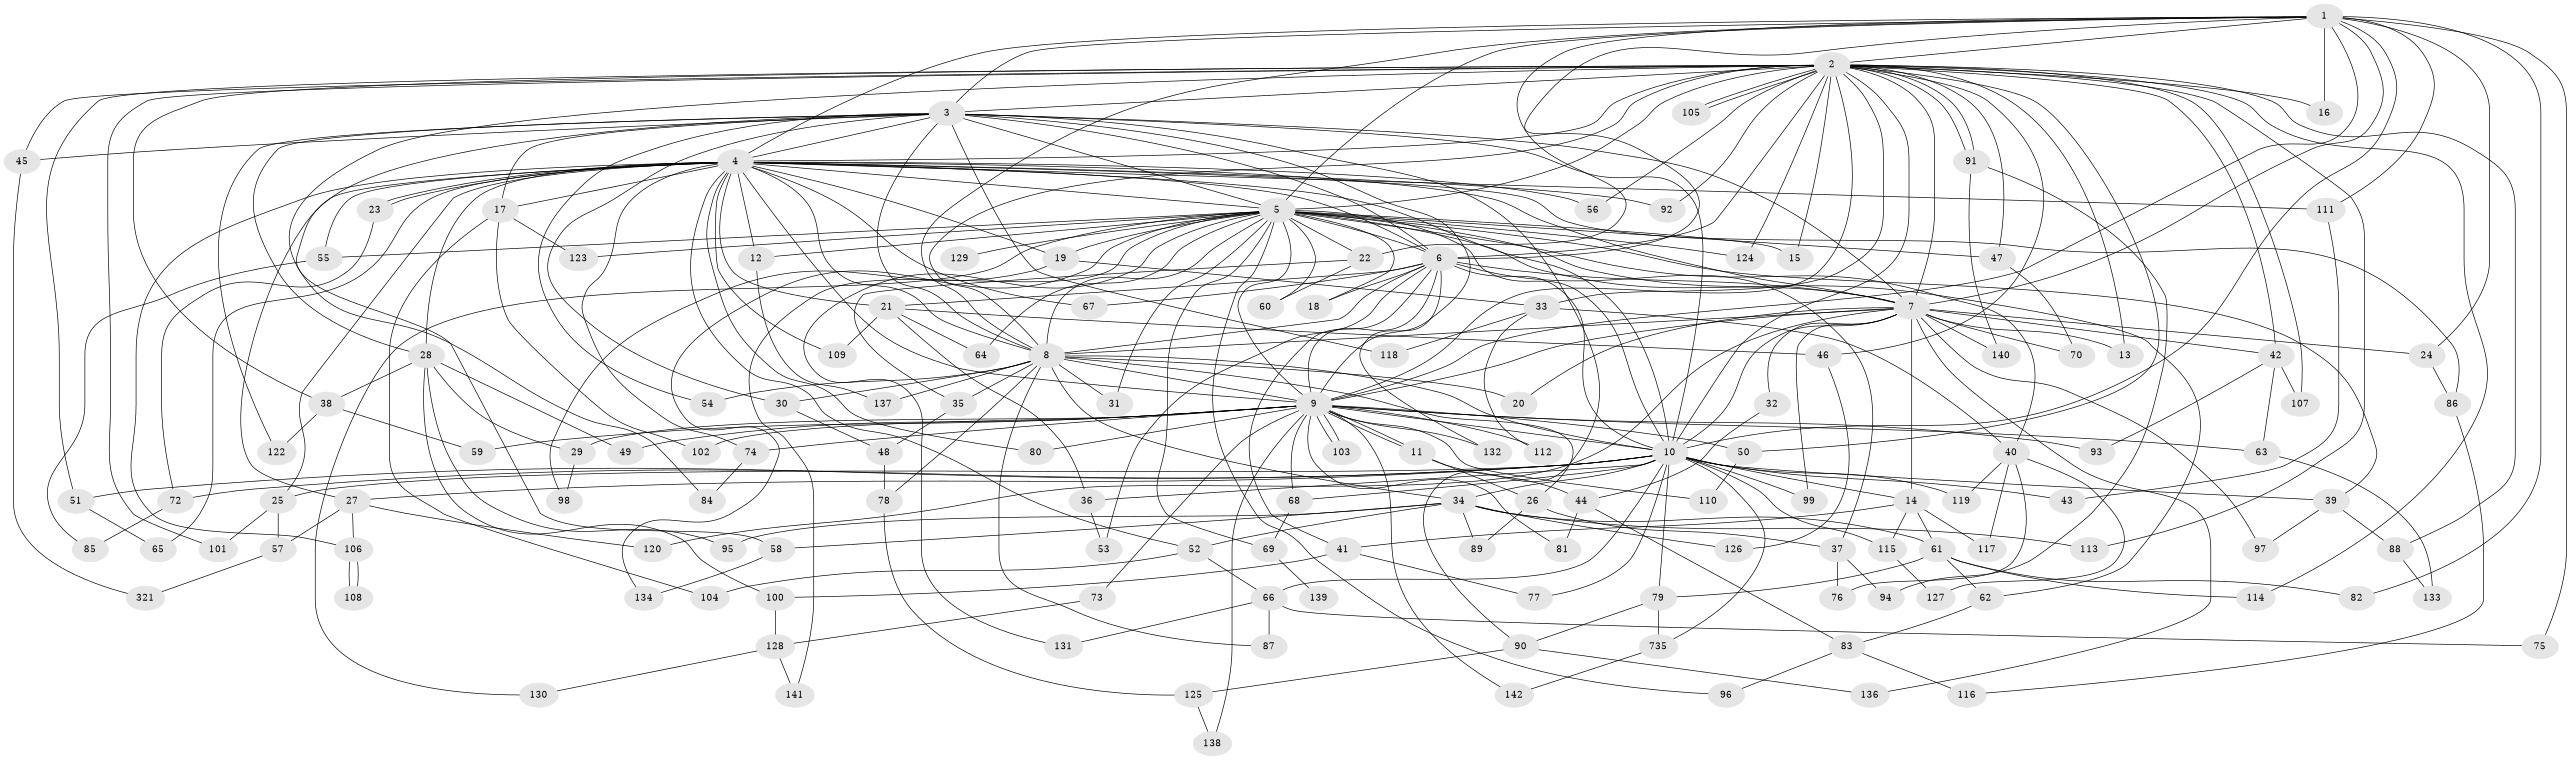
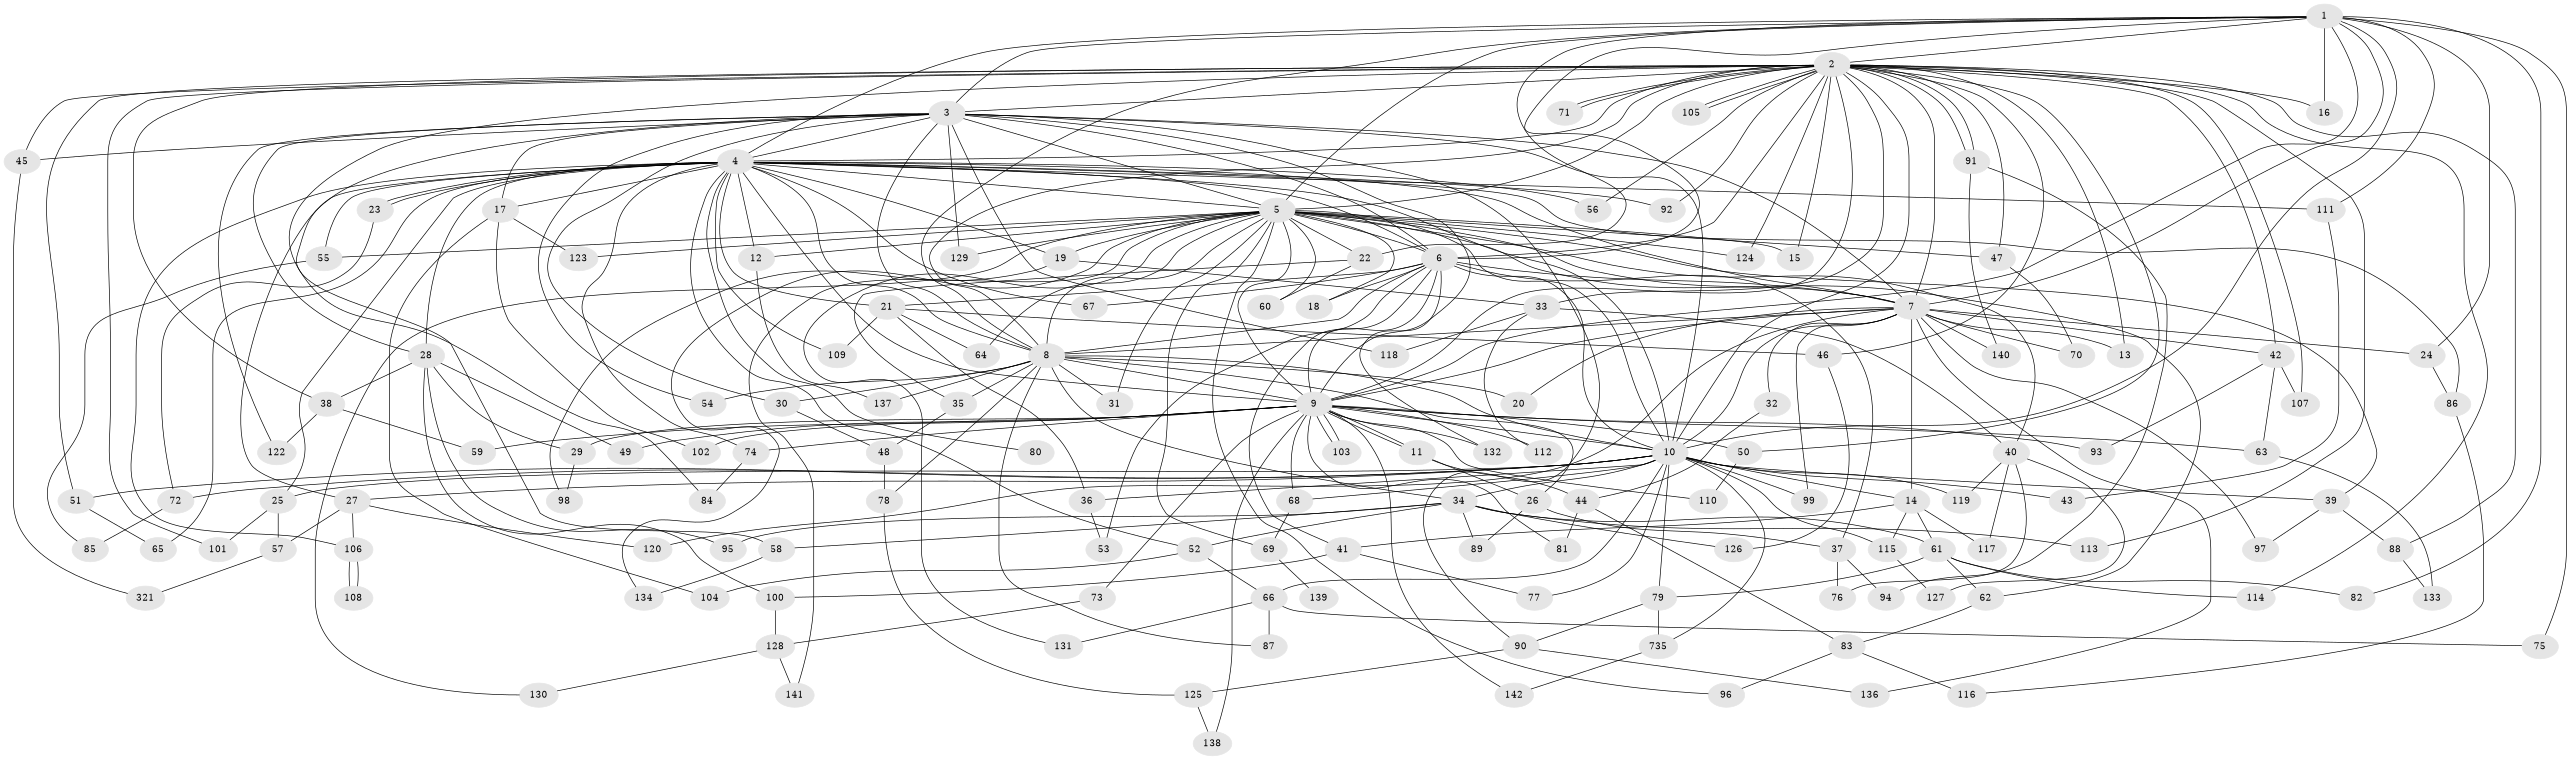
node "71": added
edge "3" -- "129": added
edge "9" -- "80": removed
